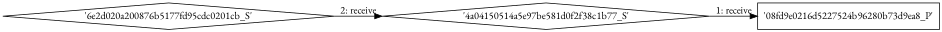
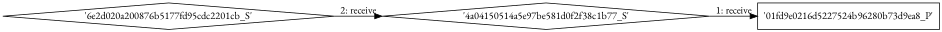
node "'6e2d020a200876b5177fd95cdc0201cb_S'": label "'6e2d020a200876b5177fd95cdc0201cb_S'" -> "'6e2d020a200876b5177fd95cdc2201cb_S'"
node "'08fd9e0216d5227524b96280b73d9ea8_P'": label "'08fd9e0216d5227524b96280b73d9ea8_P'" -> "'01fd9e0216d5227524b96280b73d9ea8_P'"
